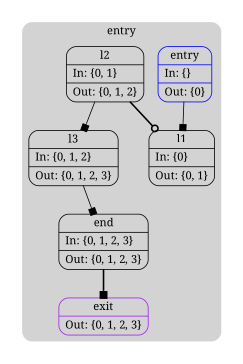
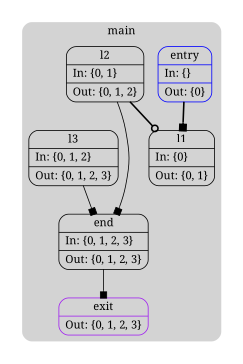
cluster "entry": label "entry" -> "main"
edge "l2" -> "l3": now "l2" -> "end"
edge "entry" -> "l1": style solid -> bold
edge "end" -> "exit": style bold -> solid
